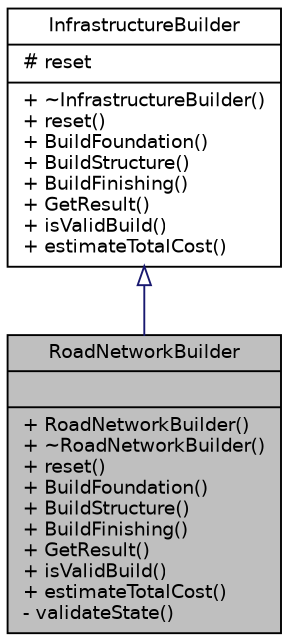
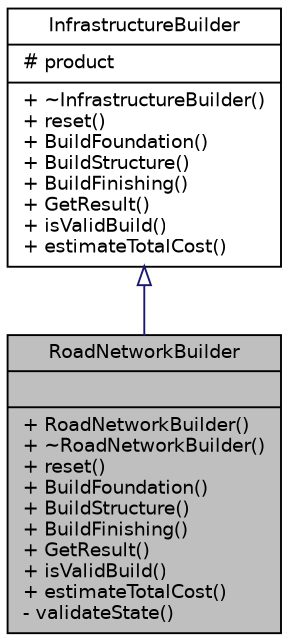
node "InfrastructureBuilder": text "# reset" -> "# product"
